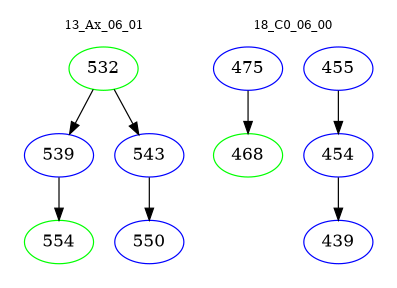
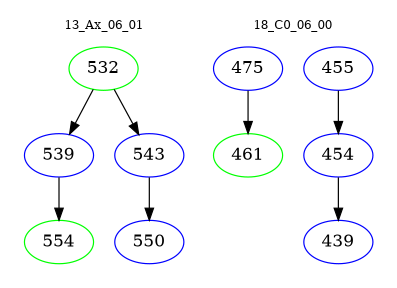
node "468": label "468" -> "461"
